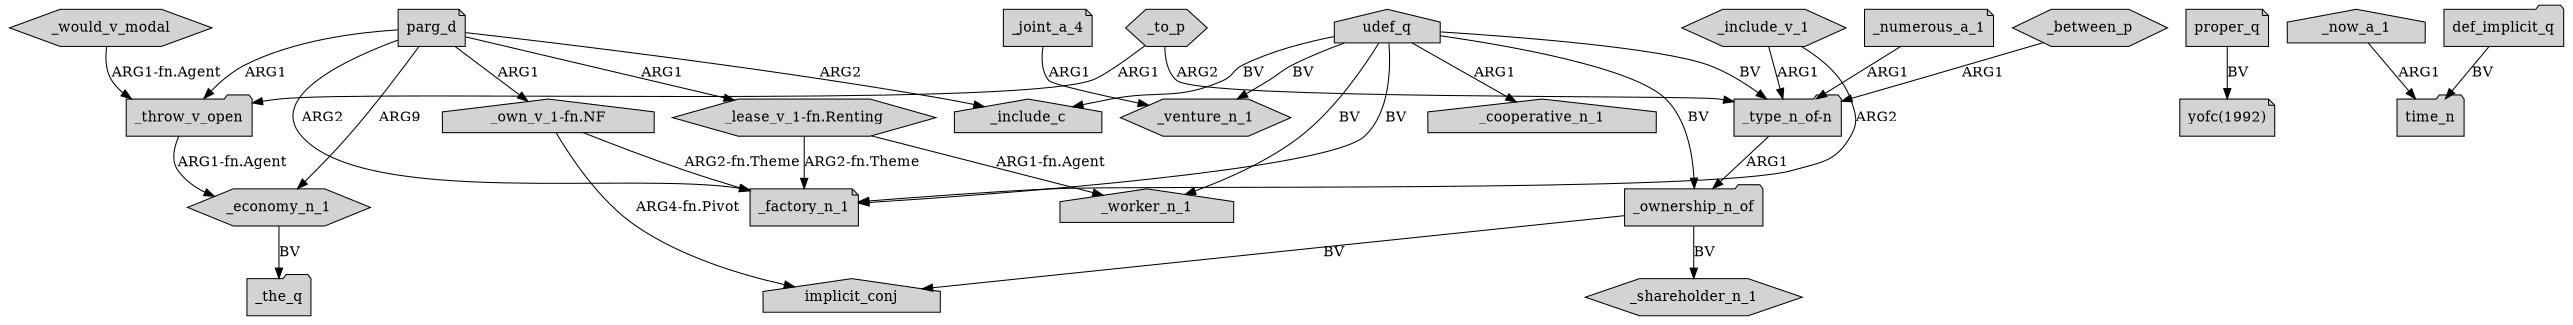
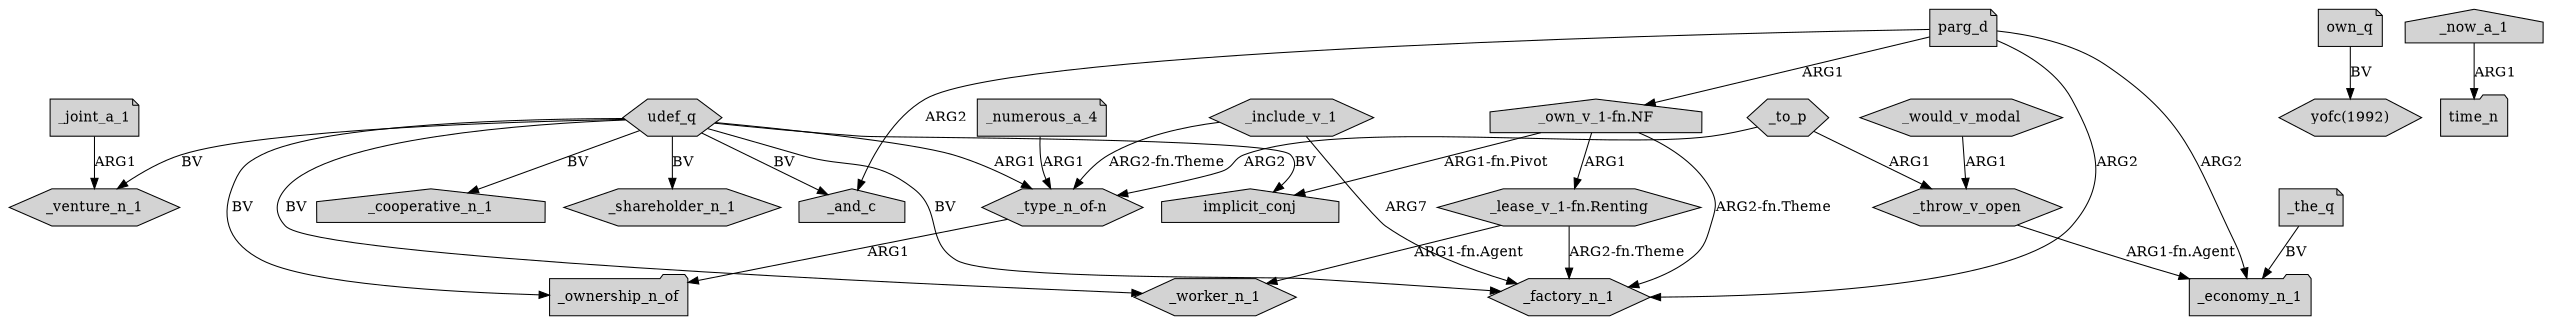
node "_joint_a_4": label "_joint_a_4" -> "_joint_a_1"
node "udef_q": shape house -> hexagon
node "_numerous_a_1": label "_numerous_a_1" -> "_numerous_a_4"
node "_between_p": removed
node "proper_q": label "proper_q" -> "own_q"
node "def_implicit_q": removed
edge "parg_d" -> "_throw_v_open": removed, label "ARG1"
edge "parg_d" -> "_lease_v_1-fn.Renting": now "_own_v_1-fn.NF" -> "_lease_v_1-fn.Renting"
edge "_would_v_modal" -> "_throw_v_open": label "ARG1-fn.Agent" -> "ARG1"
edge "udef_q" -> "_cooperative_n_1": label "ARG1" -> "BV"
edge "udef_q" -> "_type_n_of-n": label "BV" -> "ARG1"
edge "_include_v_1" -> "_type_n_of-n": label "ARG1" -> "ARG2-fn.Theme"
node "_throw_v_open": shape folder -> hexagon
edge "parg_d" -> "_economy_n_1": label "ARG9" -> "ARG2"
node "_include_c": label "_include_c" -> "_and_c"
node "_type_n_of-n": shape folder -> hexagon
edge "_include_v_1" -> "_factory_n_1": label "ARG2" -> "ARG7"
node "yofc(1992)": shape note -> hexagon
node "_economy_n_1": shape hexagon -> folder
edge "_own_v_1-fn.NF" -> "implicit_conj": label "ARG4-fn.Pivot" -> "ARG1-fn.Pivot"
node "_factory_n_1": shape note -> hexagon
node "_worker_n_1": shape house -> hexagon
edge "_economy_n_1" -> "_the_q": reversed
edge "_ownership_n_of" -> "_shareholder_n_1": now "udef_q" -> "_shareholder_n_1"
edge "_ownership_n_of" -> "implicit_conj": now "udef_q" -> "implicit_conj"
node "_the_q": shape folder -> note
